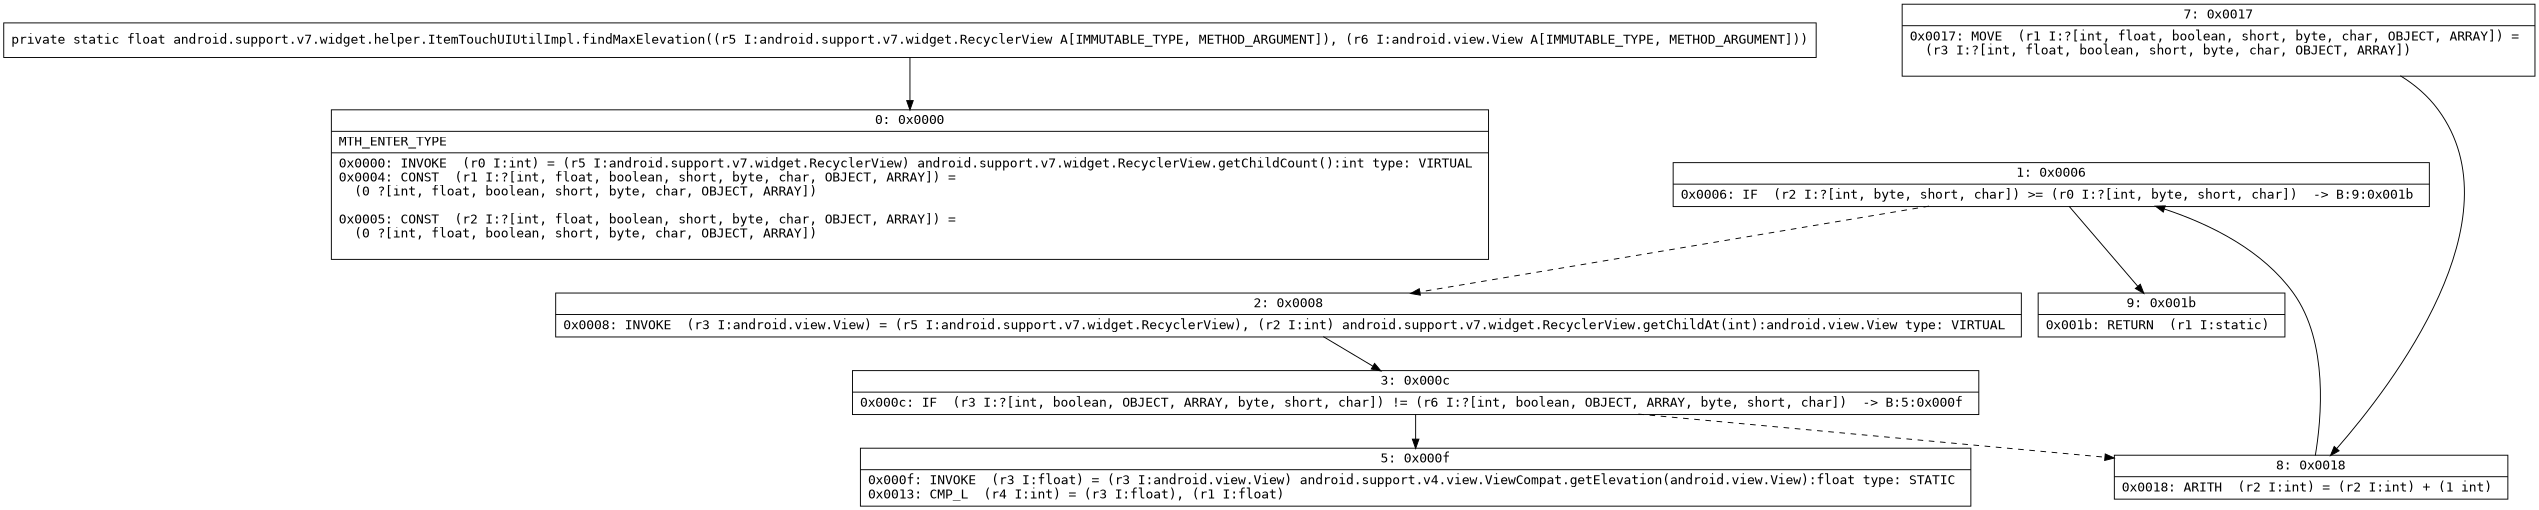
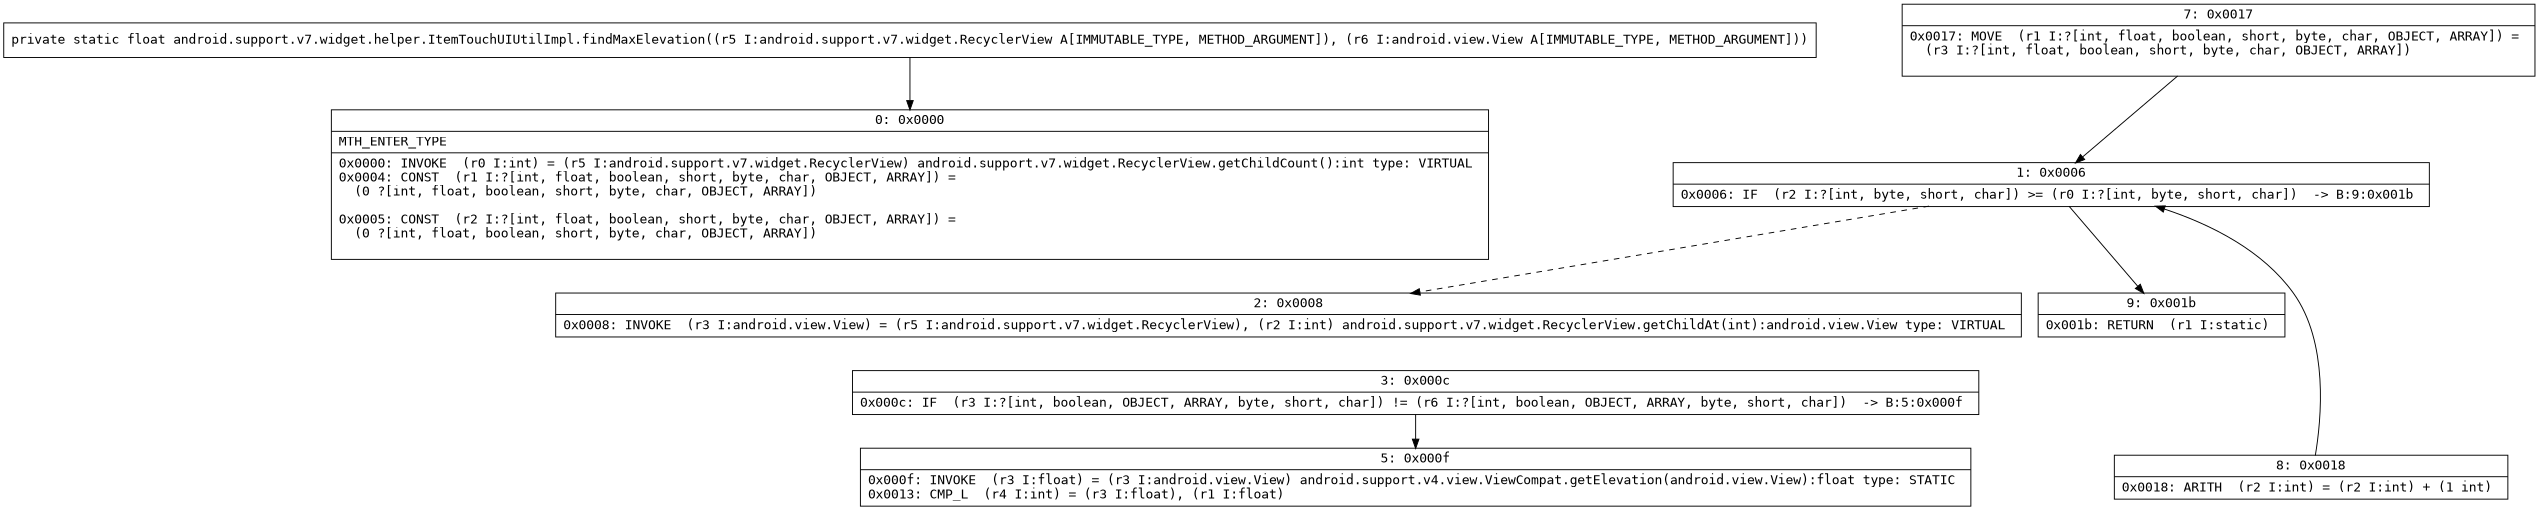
edge "7: 0x0017" -> "8: 0x0018": now "7: 0x0017" -> "1: 0x0006"
edge "2: 0x0008" -> "3: 0x000c": removed
edge "3: 0x000c" -> "8: 0x0018": removed
